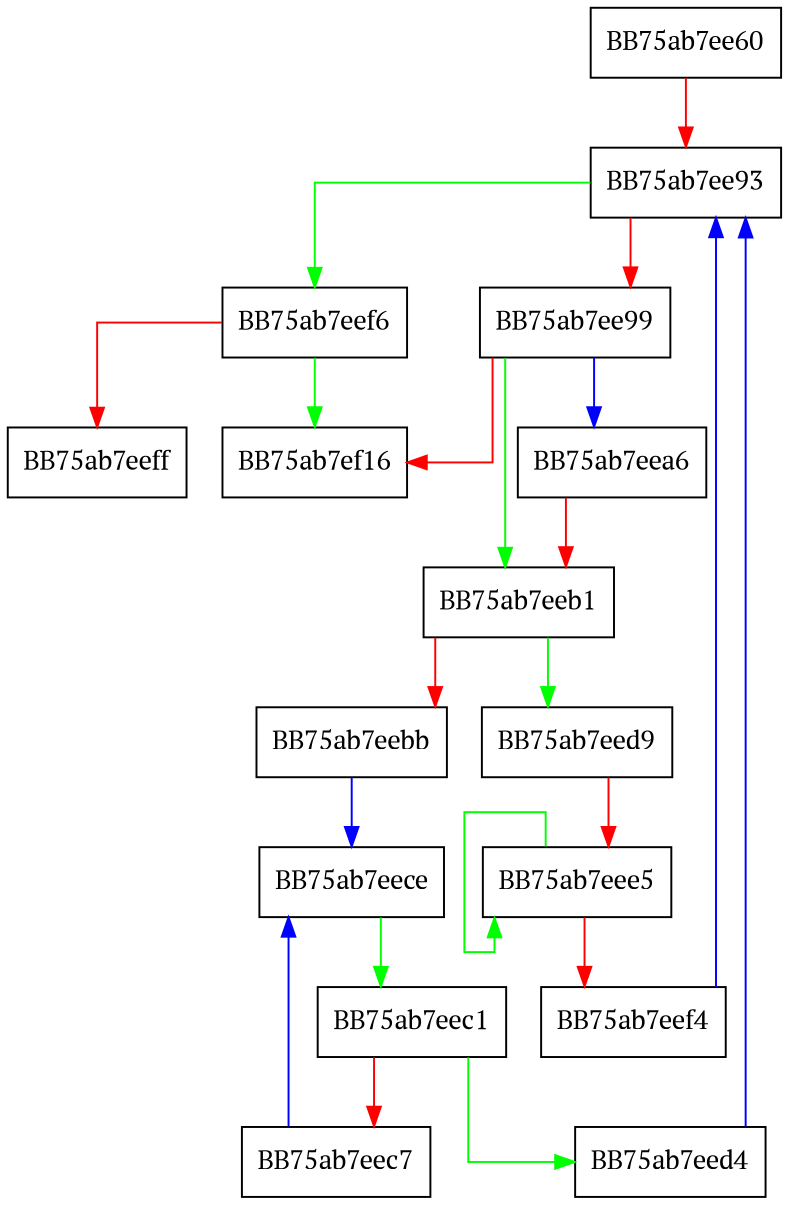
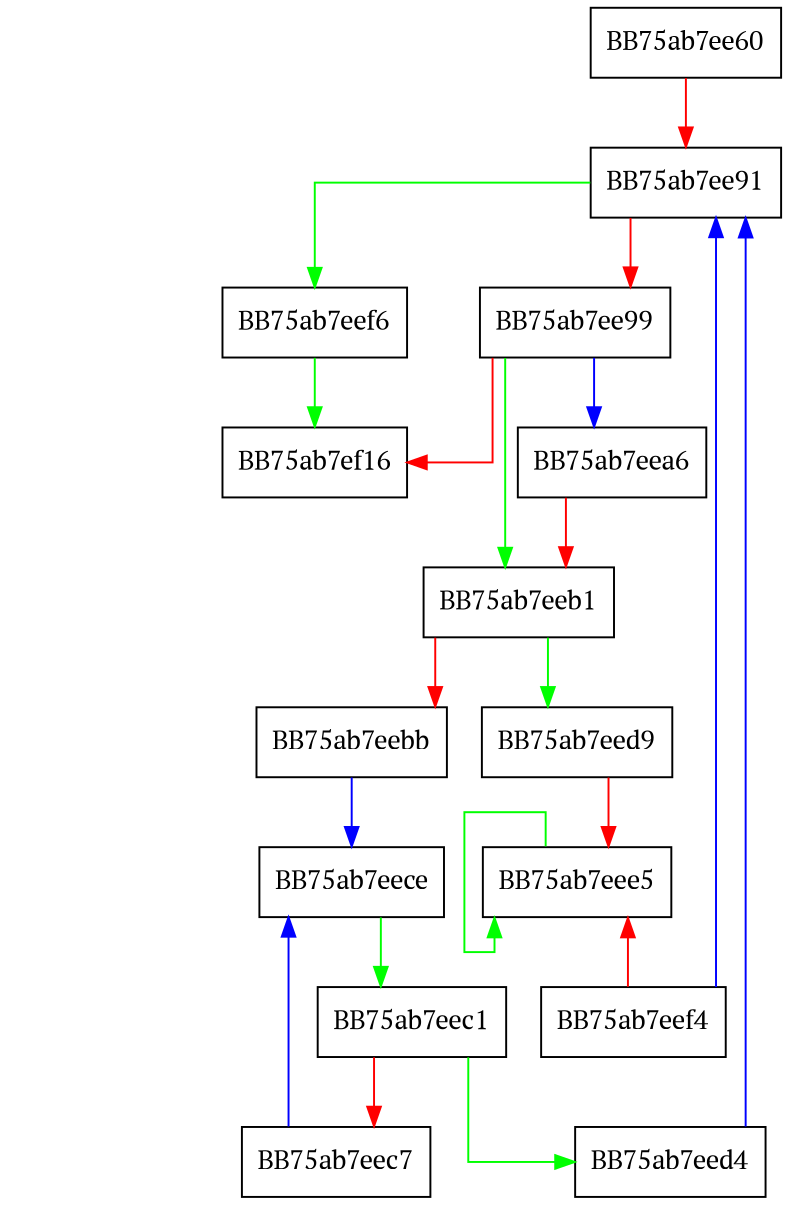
node "BB75ab7ee93": label "BB75ab7ee93" -> "BB75ab7ee91"
node "BB75ab7eeff": removed
edge "BB75ab7eee5" -> "BB75ab7eef4": reversed
